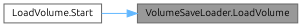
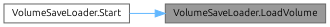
node "LoadVolume.Start": label "LoadVolume.Start" -> "VolumeSaveLoader.Start"
